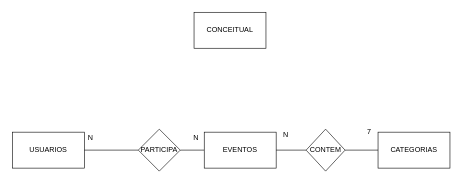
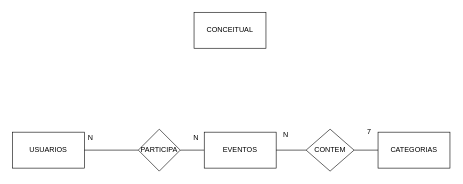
node "CONTEM": size 39x42 -> 48x42
